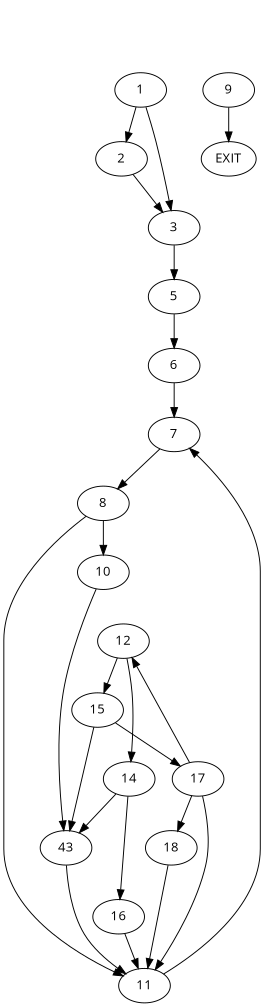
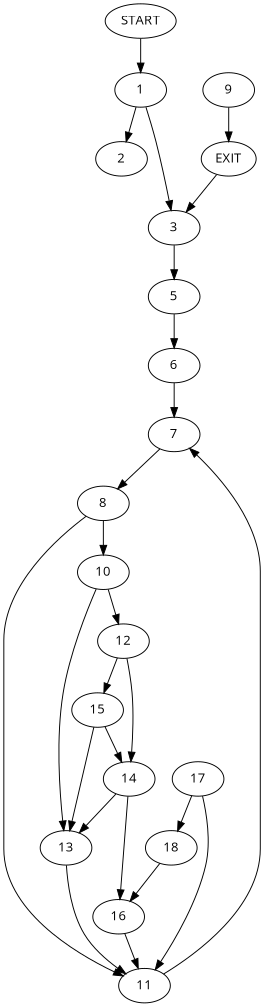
node "START": added
edge "2" -> "3": now "EXIT" -> "3"
edge "17" -> "12": now "10" -> "12"
edge "15" -> "17": now "15" -> "14"
node "43": label "43" -> "13"
edge "18" -> "11": now "18" -> "16"
